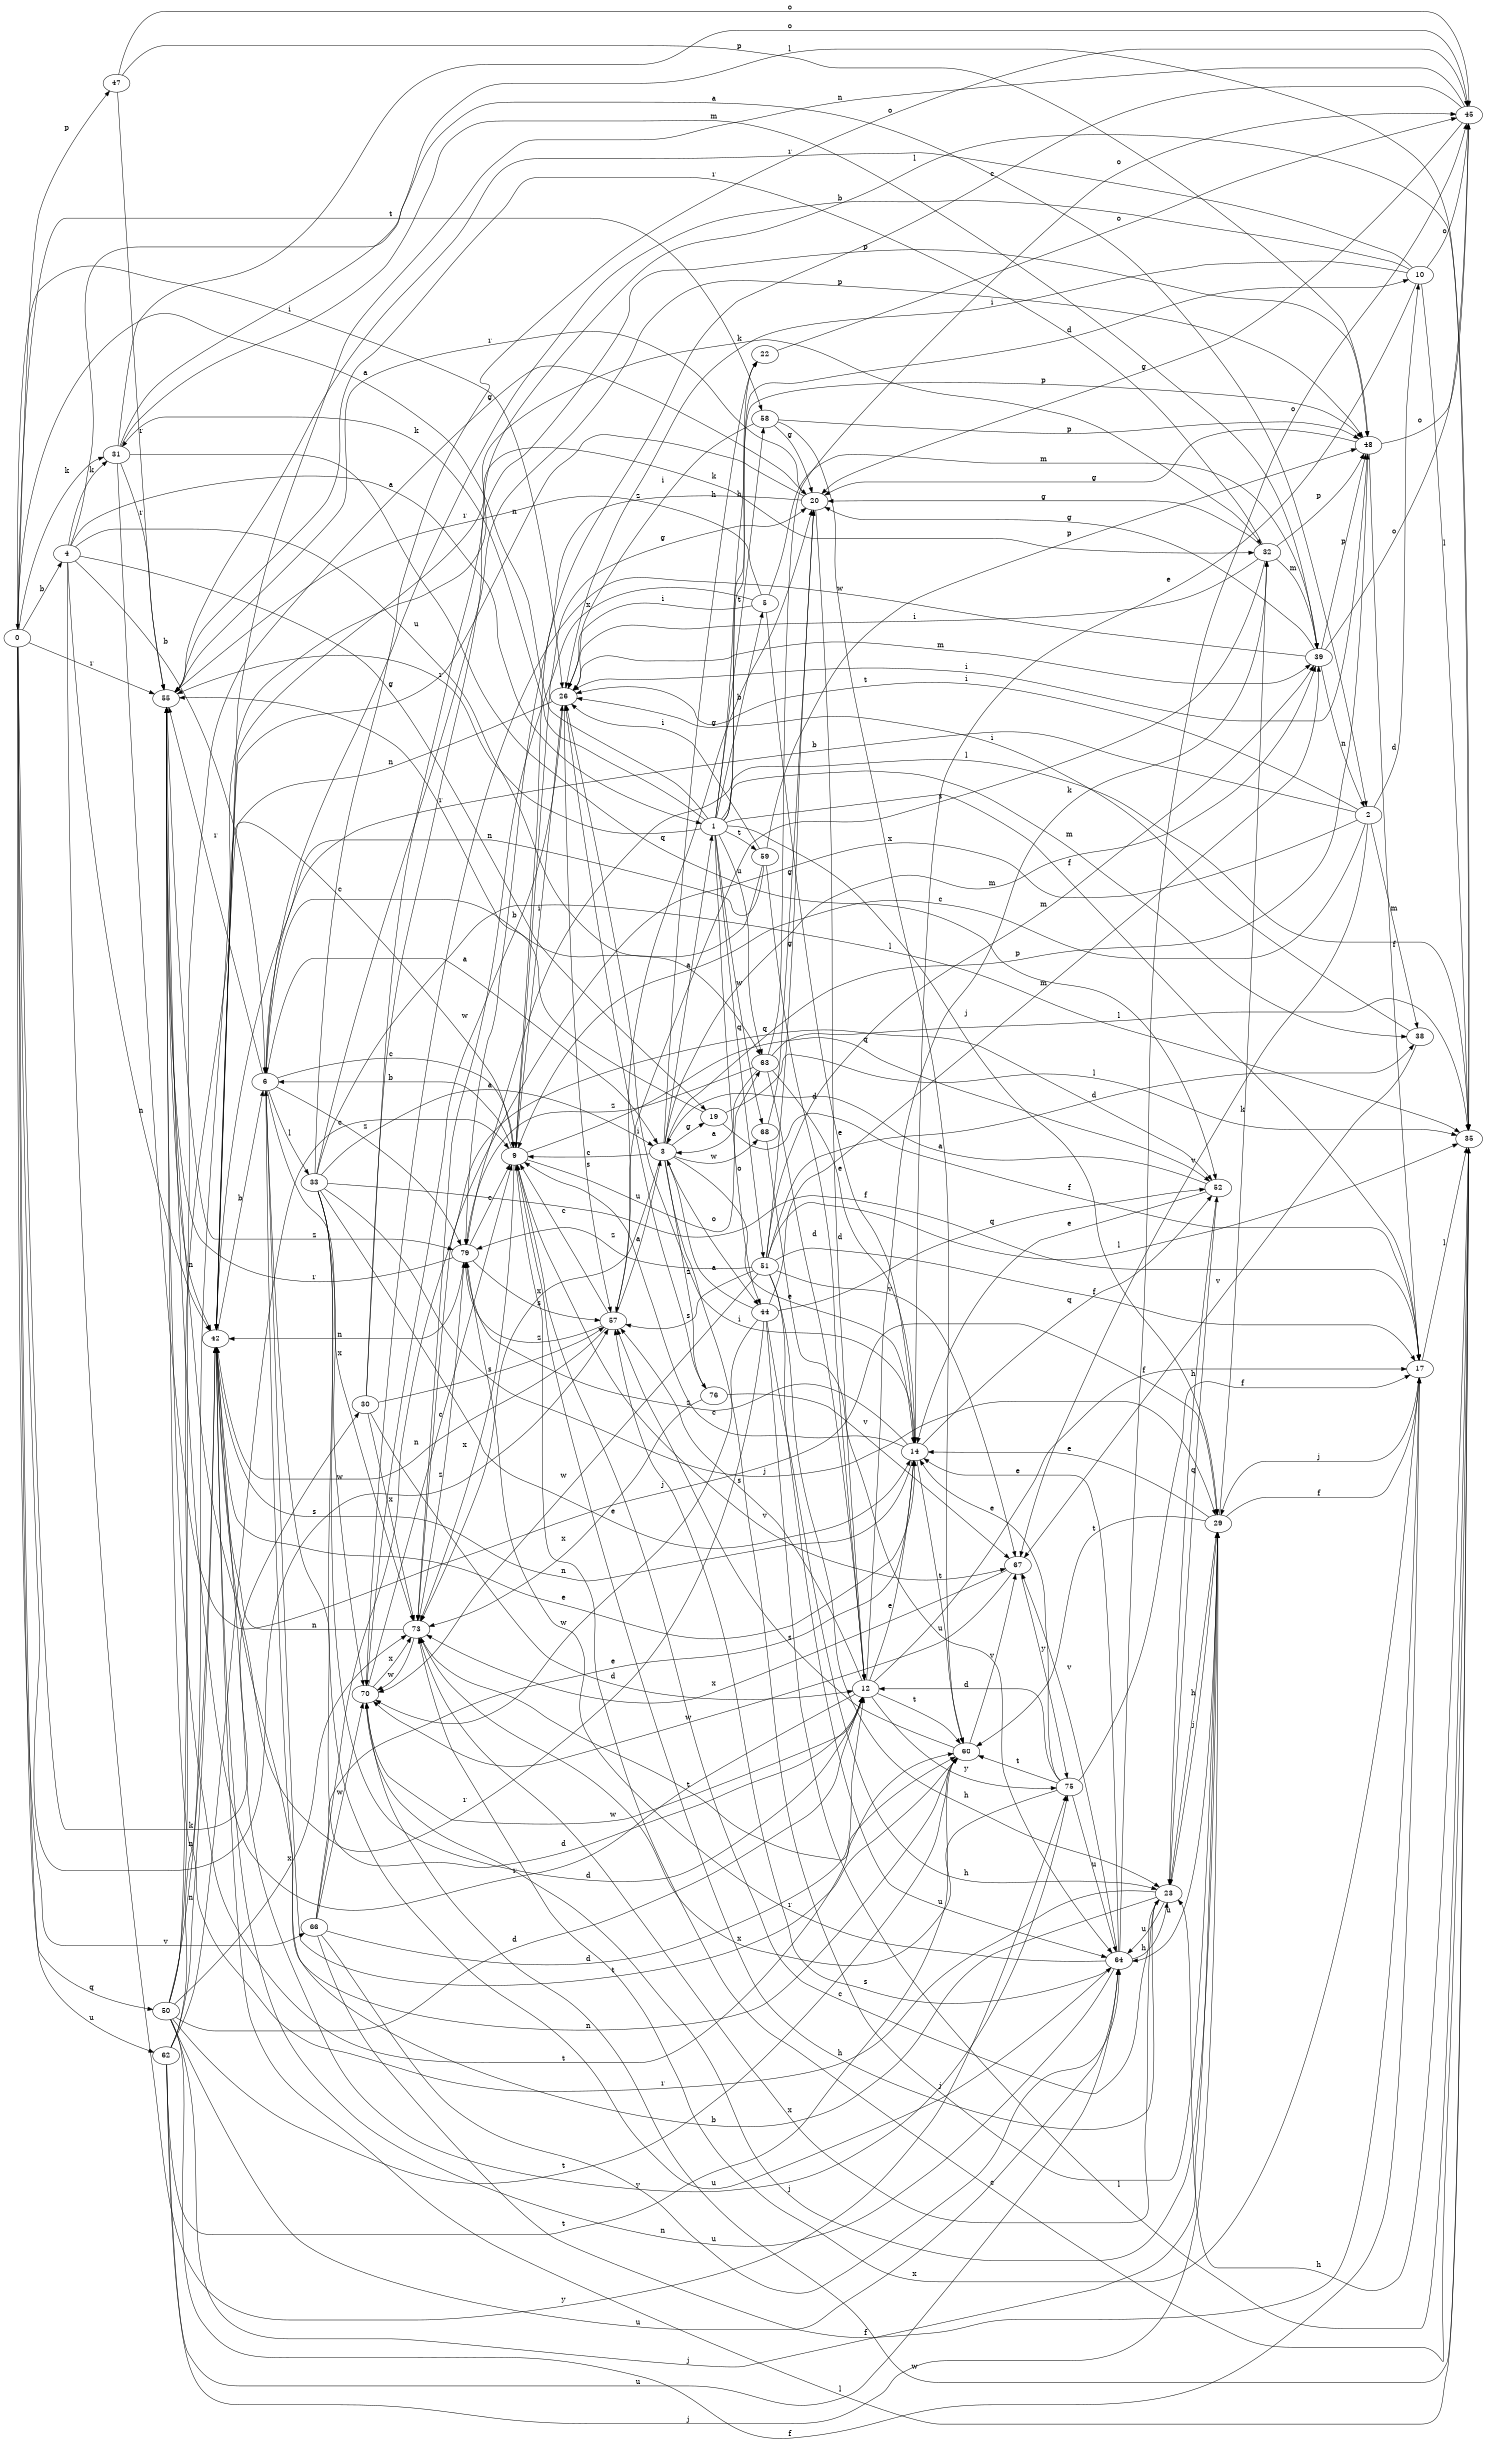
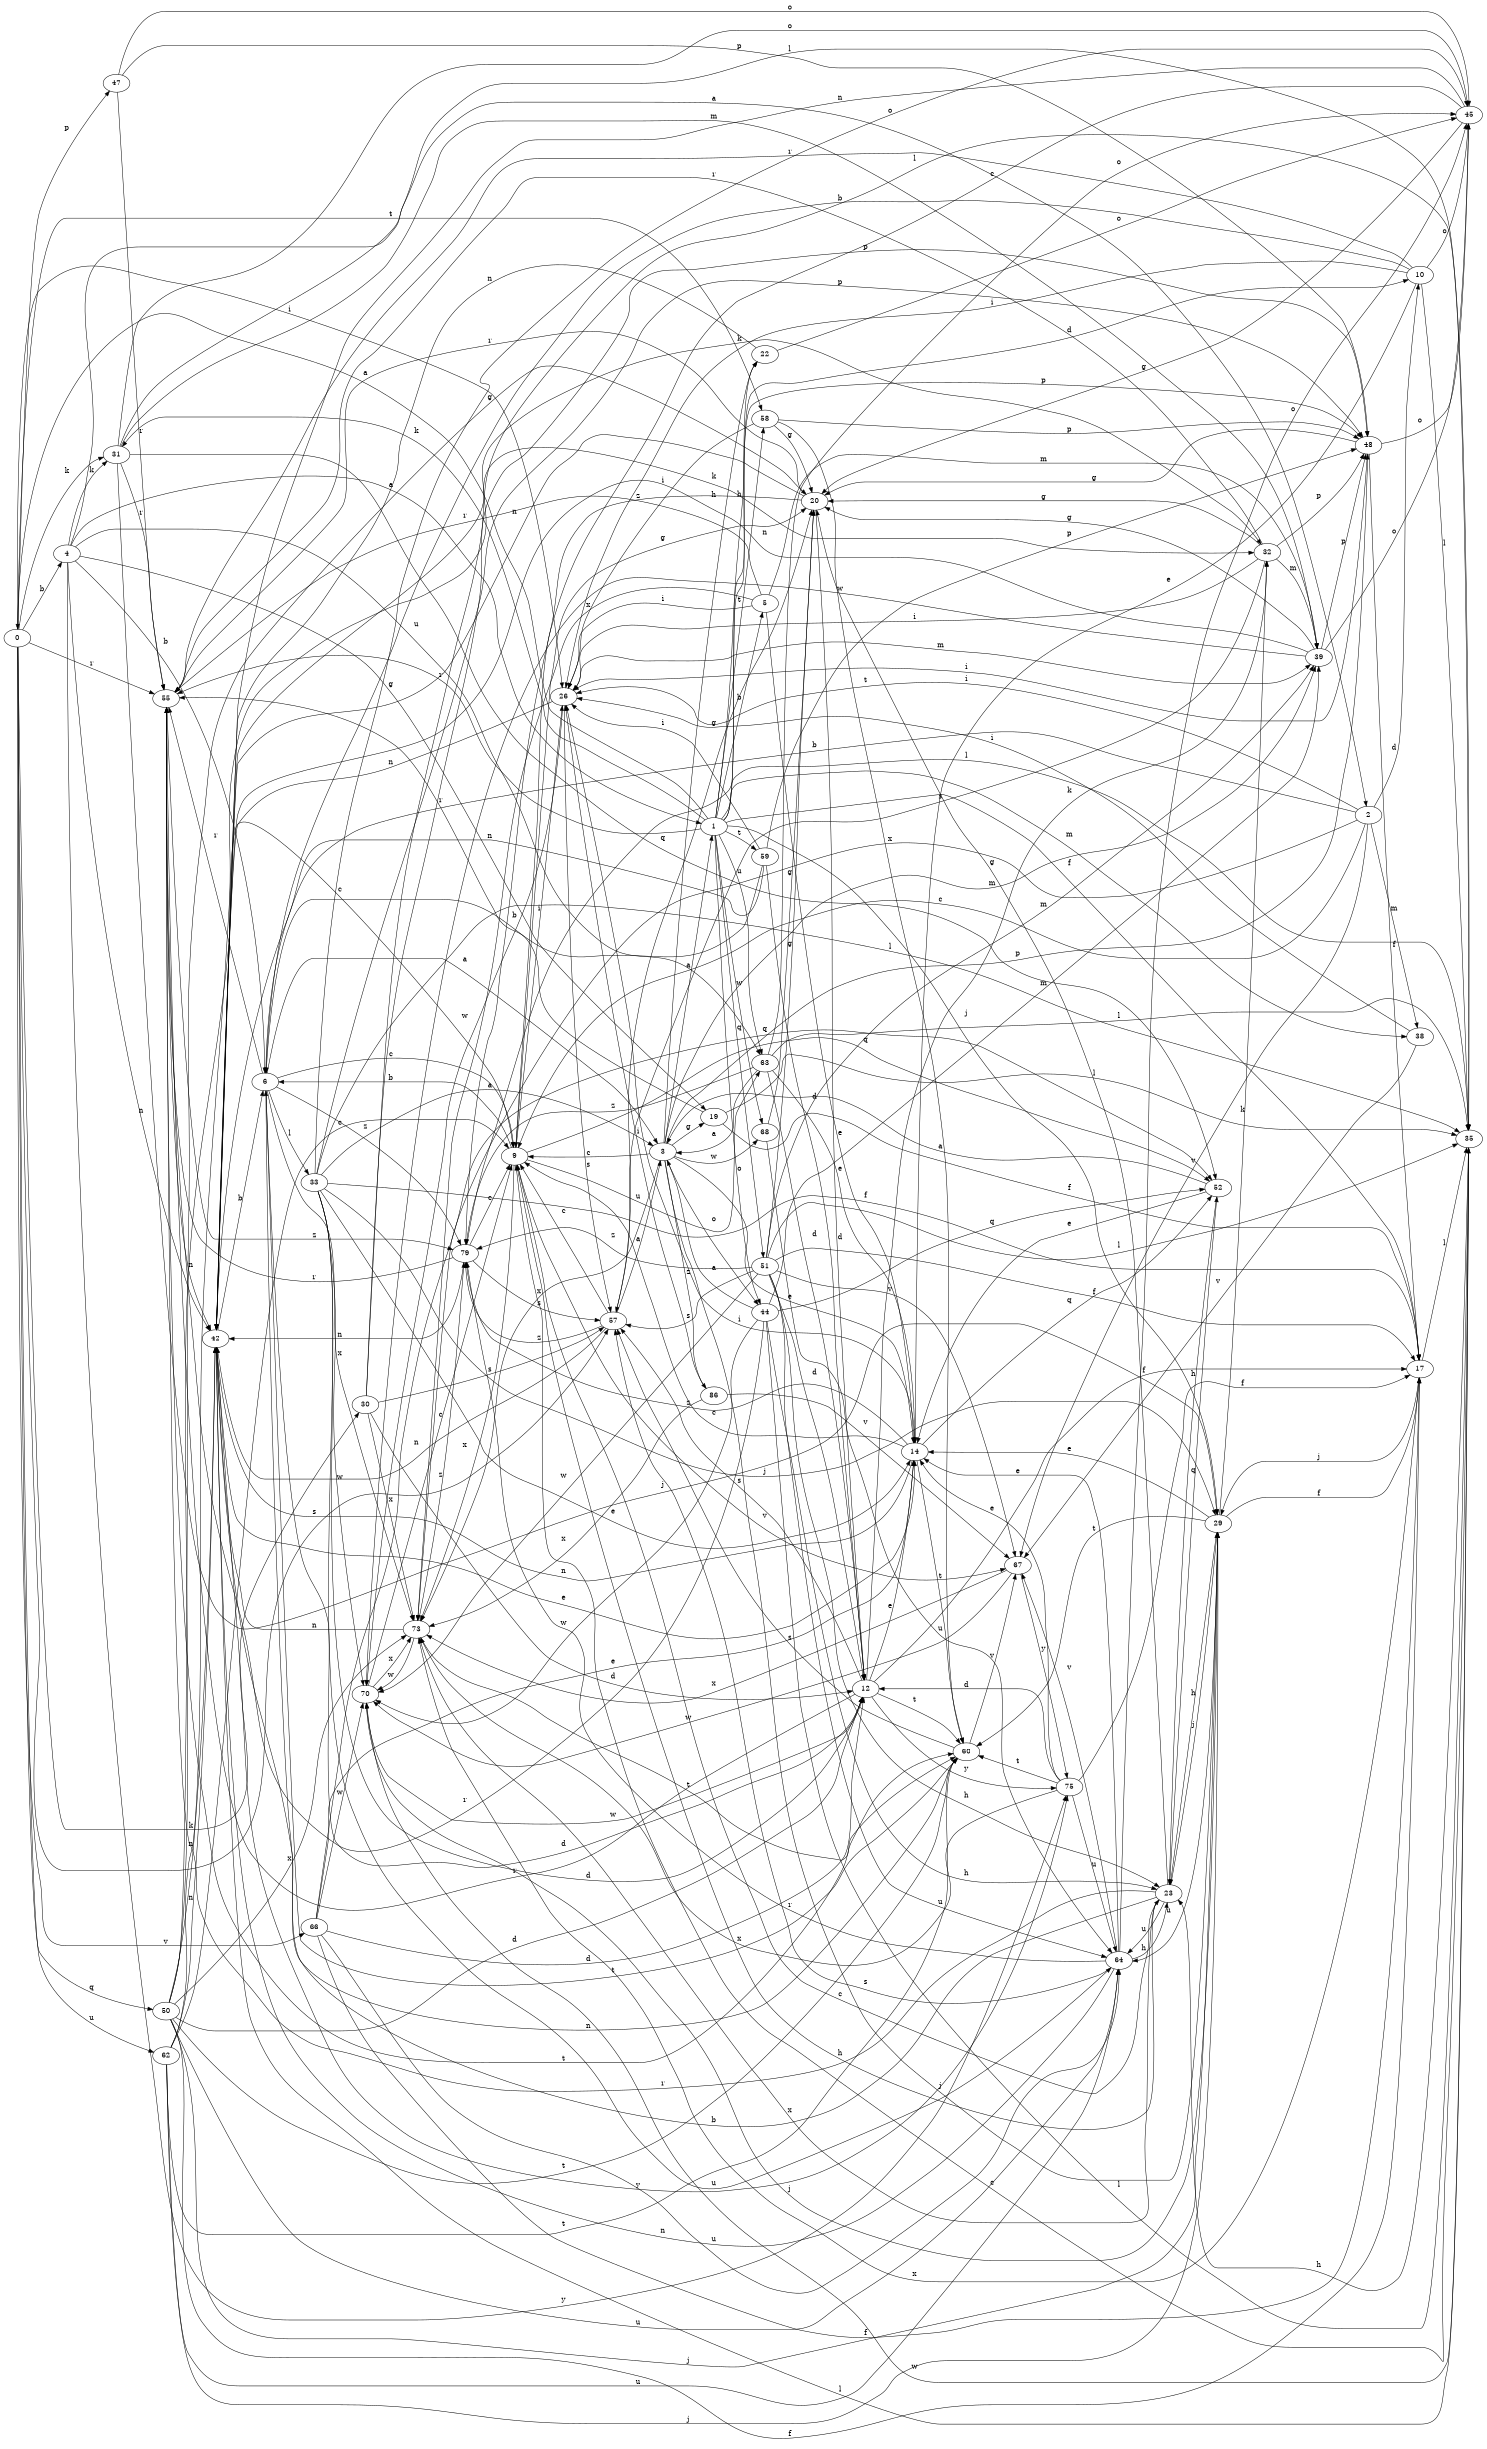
edge "22" -> "42": added, label "n"
edge "39" -> "2": now "39" -> "42"
edge "51" -> "38": now "51" -> "12"
edge "23" -> "20": added, label "g"
node "76": label "76" -> "86"
